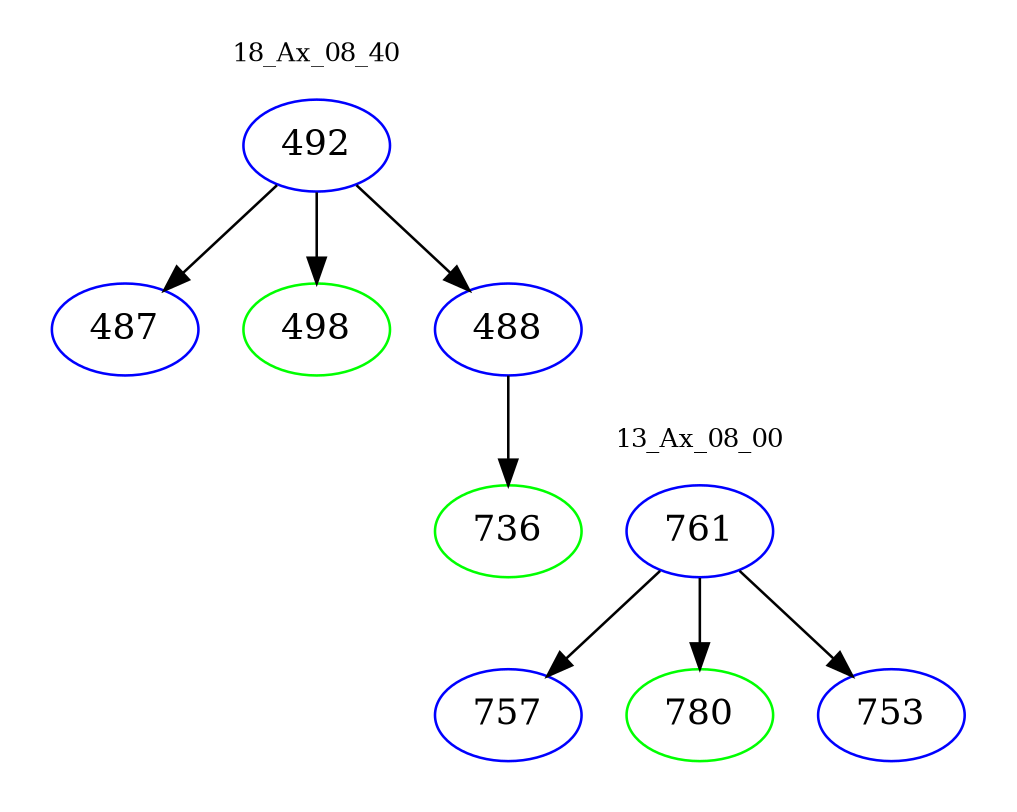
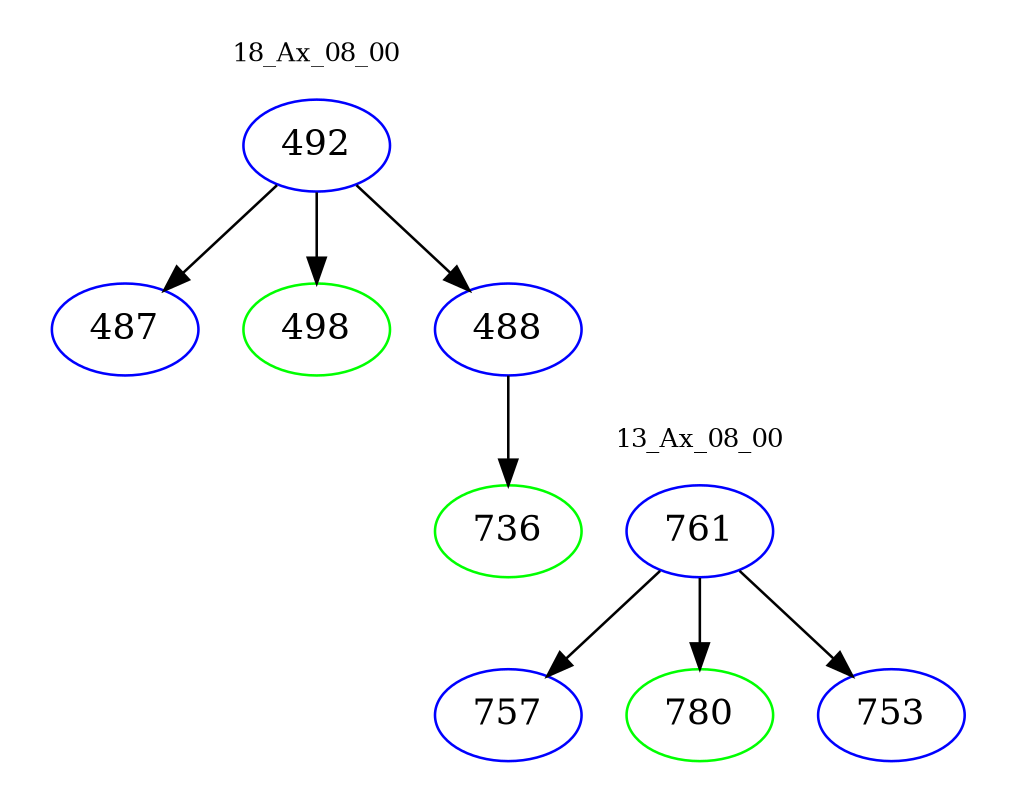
cluster "18_Ax_08_40": label "18_Ax_08_40" -> "18_Ax_08_00"
